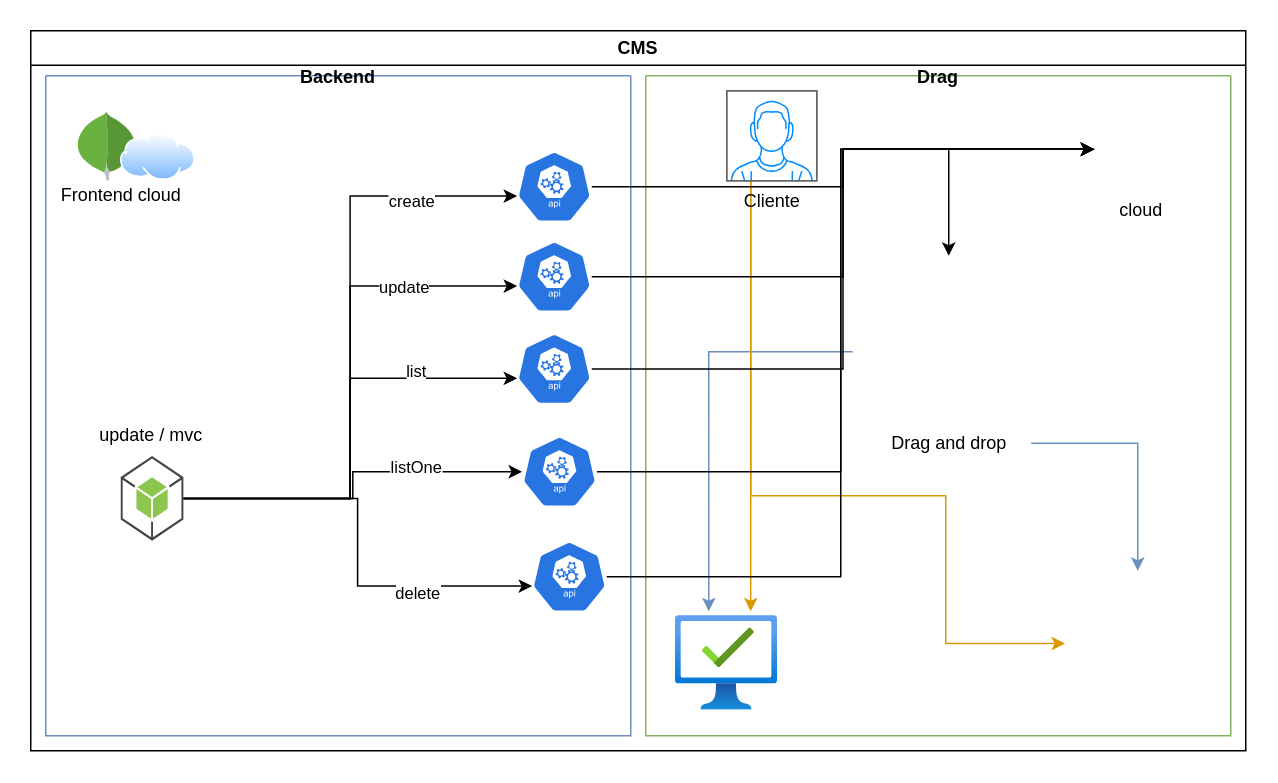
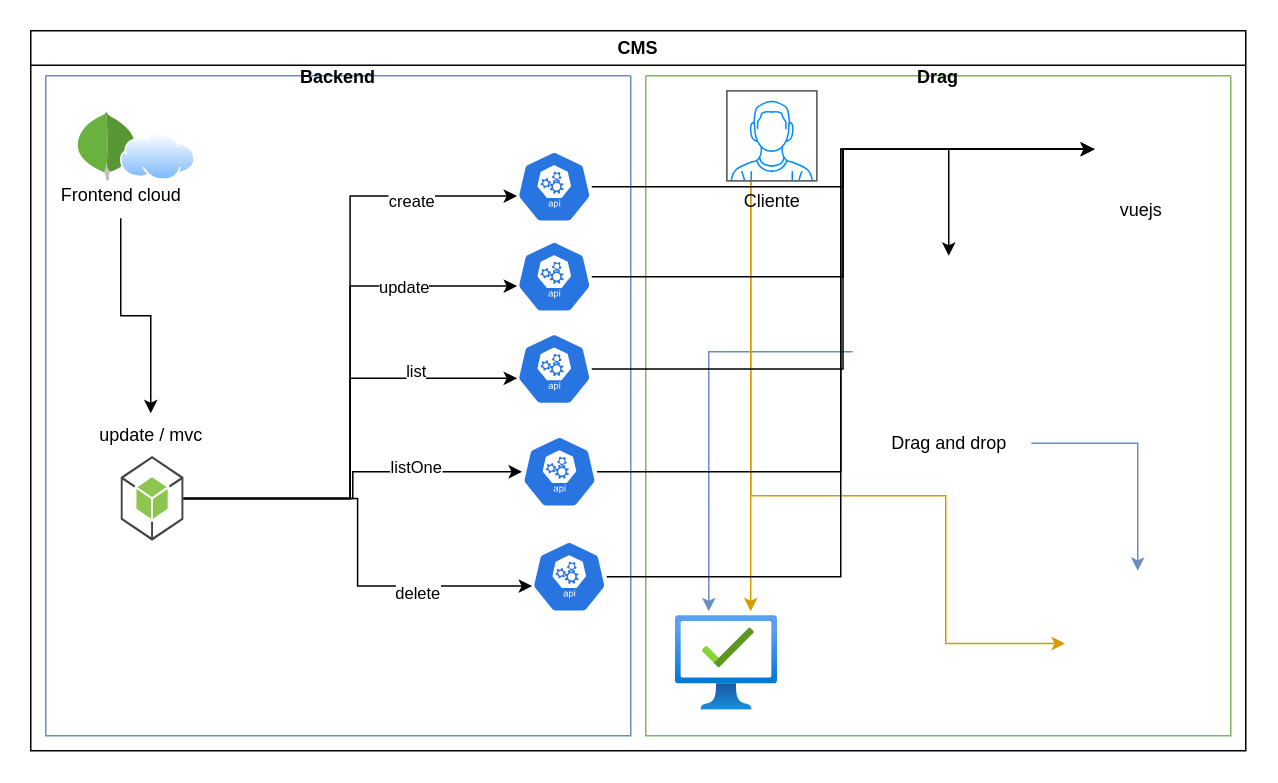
node "cloud": label "cloud" -> "vuejs"
edge "Frontend cloud" -> "update / mvc": added
